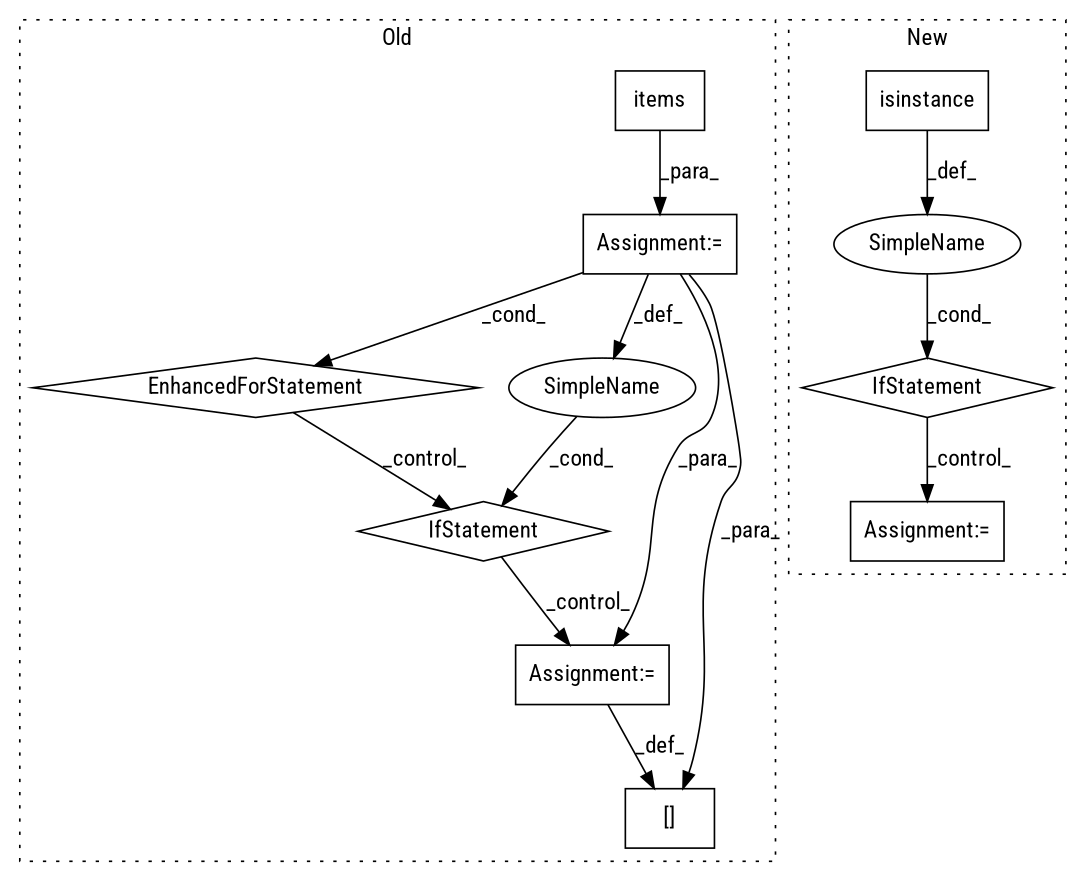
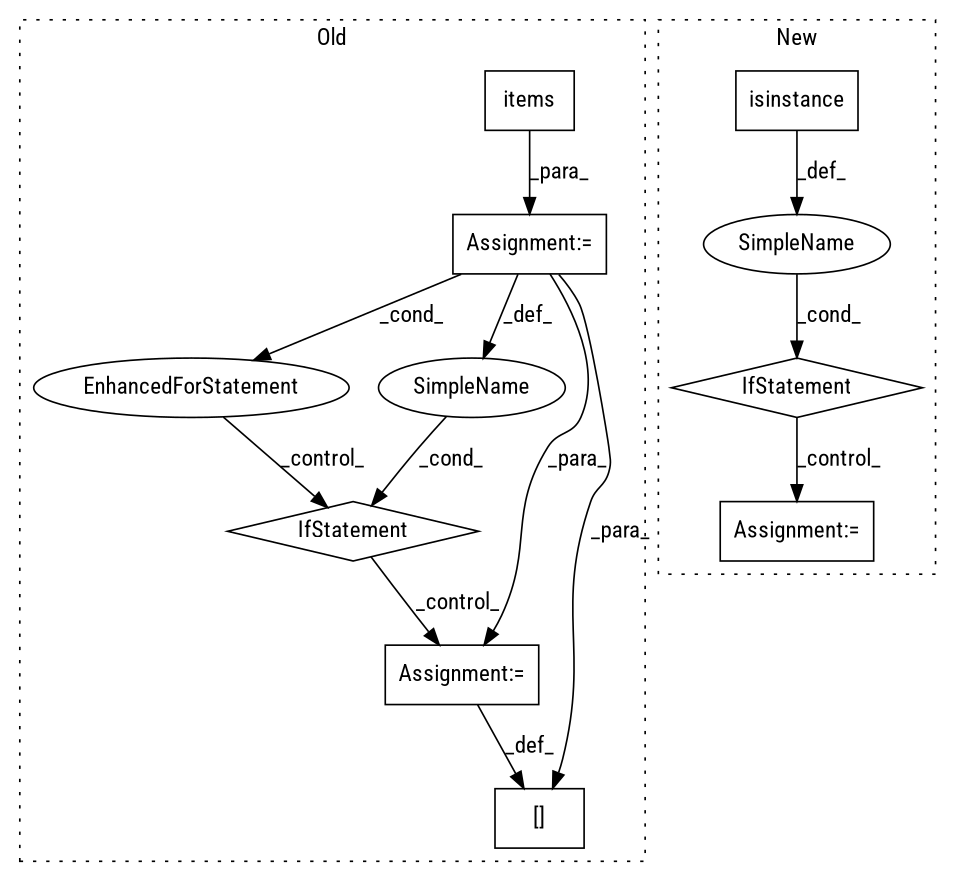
node "EnhancedForStatement": shape diamond -> ellipse
